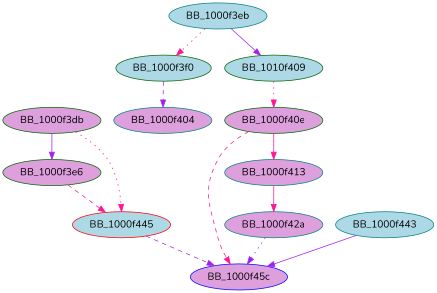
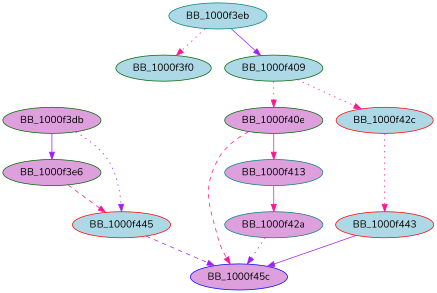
node "BB_1010f409": label "BB_1010f409" -> "BB_1000f409"
node "BB_1000f404": removed
node "BB_1000f42c": added
edge "BB_1000f3db" -> "BB_1000f445": color deeppink -> purple
node "BB_1000f443": color teal -> red
